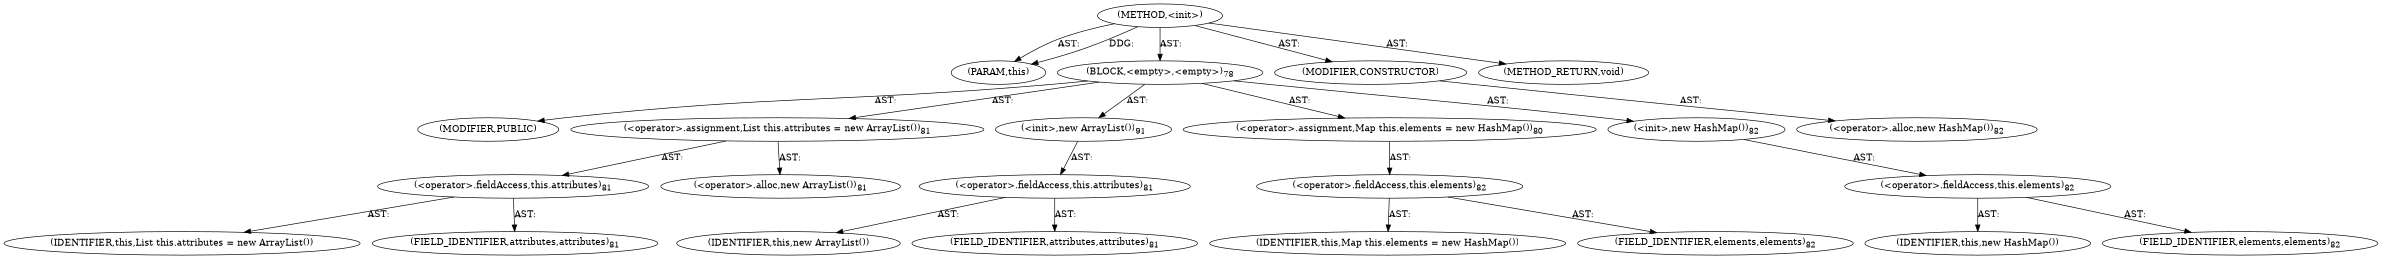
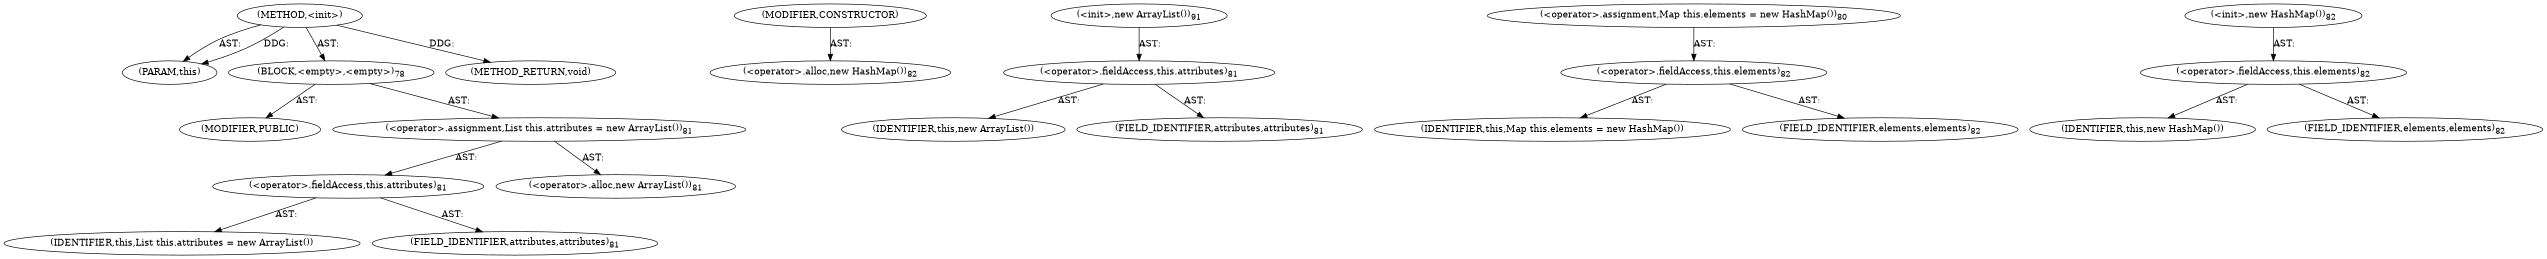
edge "(METHOD,<init>)" -> "(MODIFIER,CONSTRUCTOR)": removed, label "AST:"
edge "(METHOD,<init>)" -> "(METHOD_RETURN,void)": label "AST: " -> "DDG: "
edge "(BLOCK,<empty>,<empty>)" -> "(<init>,new ArrayList())": removed, label "AST:"
edge "(BLOCK,<empty>,<empty>)" -> "(<operator>.assignment,Map this.elements = new HashMap())": removed, label "AST:"
edge "(BLOCK,<empty>,<empty>)" -> "(<init>,new HashMap())": removed, label "AST:"
